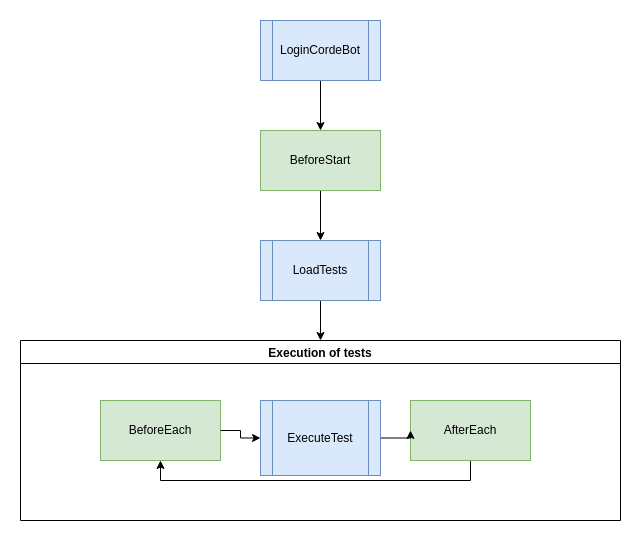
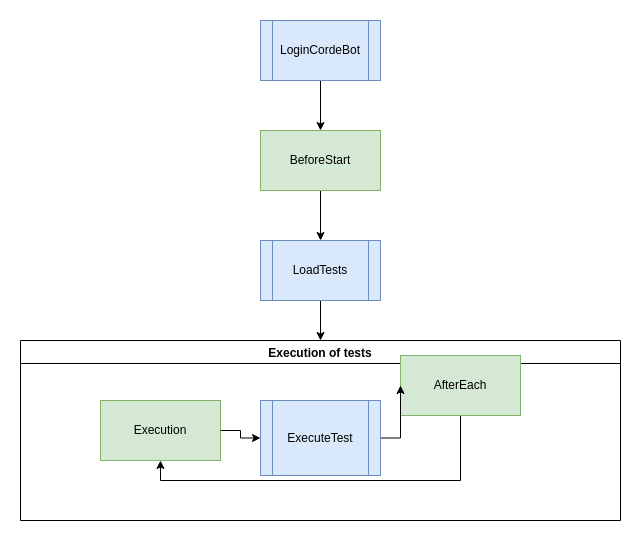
node "BeforeEach": label "BeforeEach" -> "Execution"
node "AfterEach": moved (471, 431) -> (461, 386)
